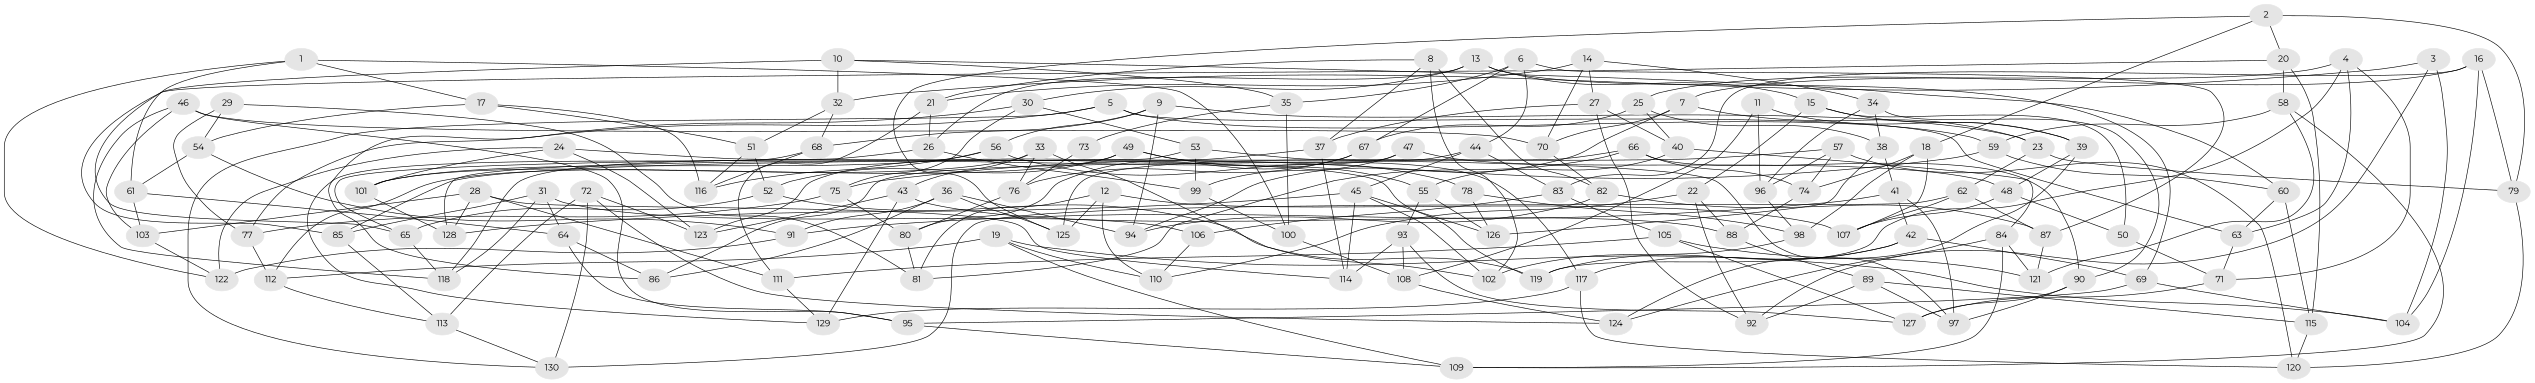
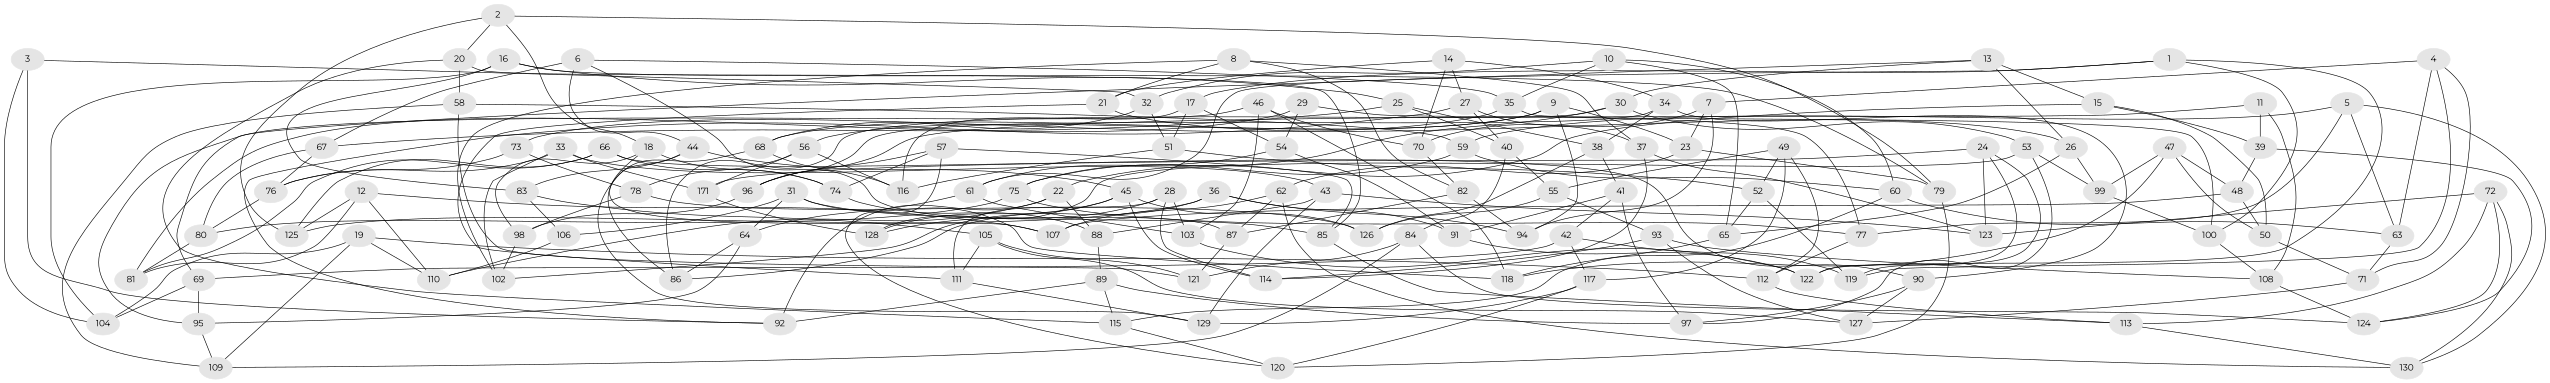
edge "73" -- "78": added
edge "47" -- "50": added
node "101": label "101" -> "171"
